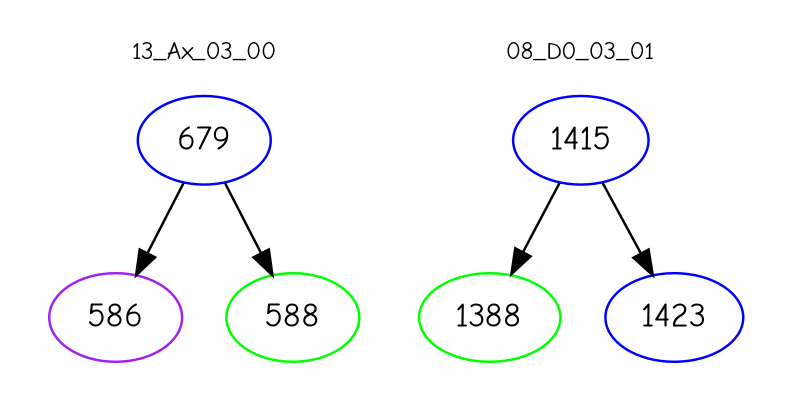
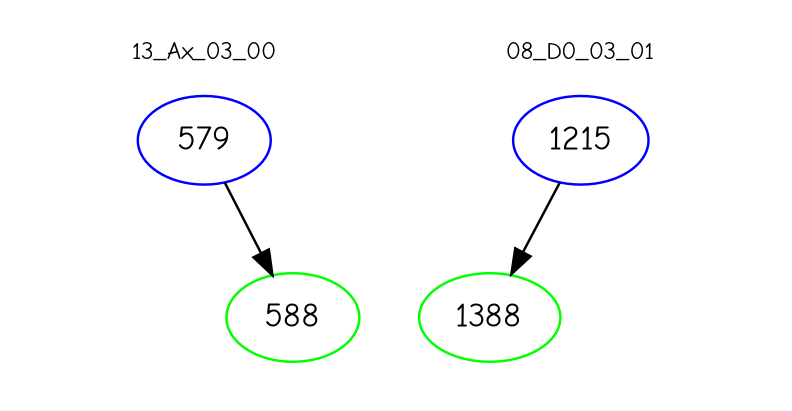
node "679": label "679" -> "579"
node "1415": label "1415" -> "1215"
node "586": removed
node "1423": removed
